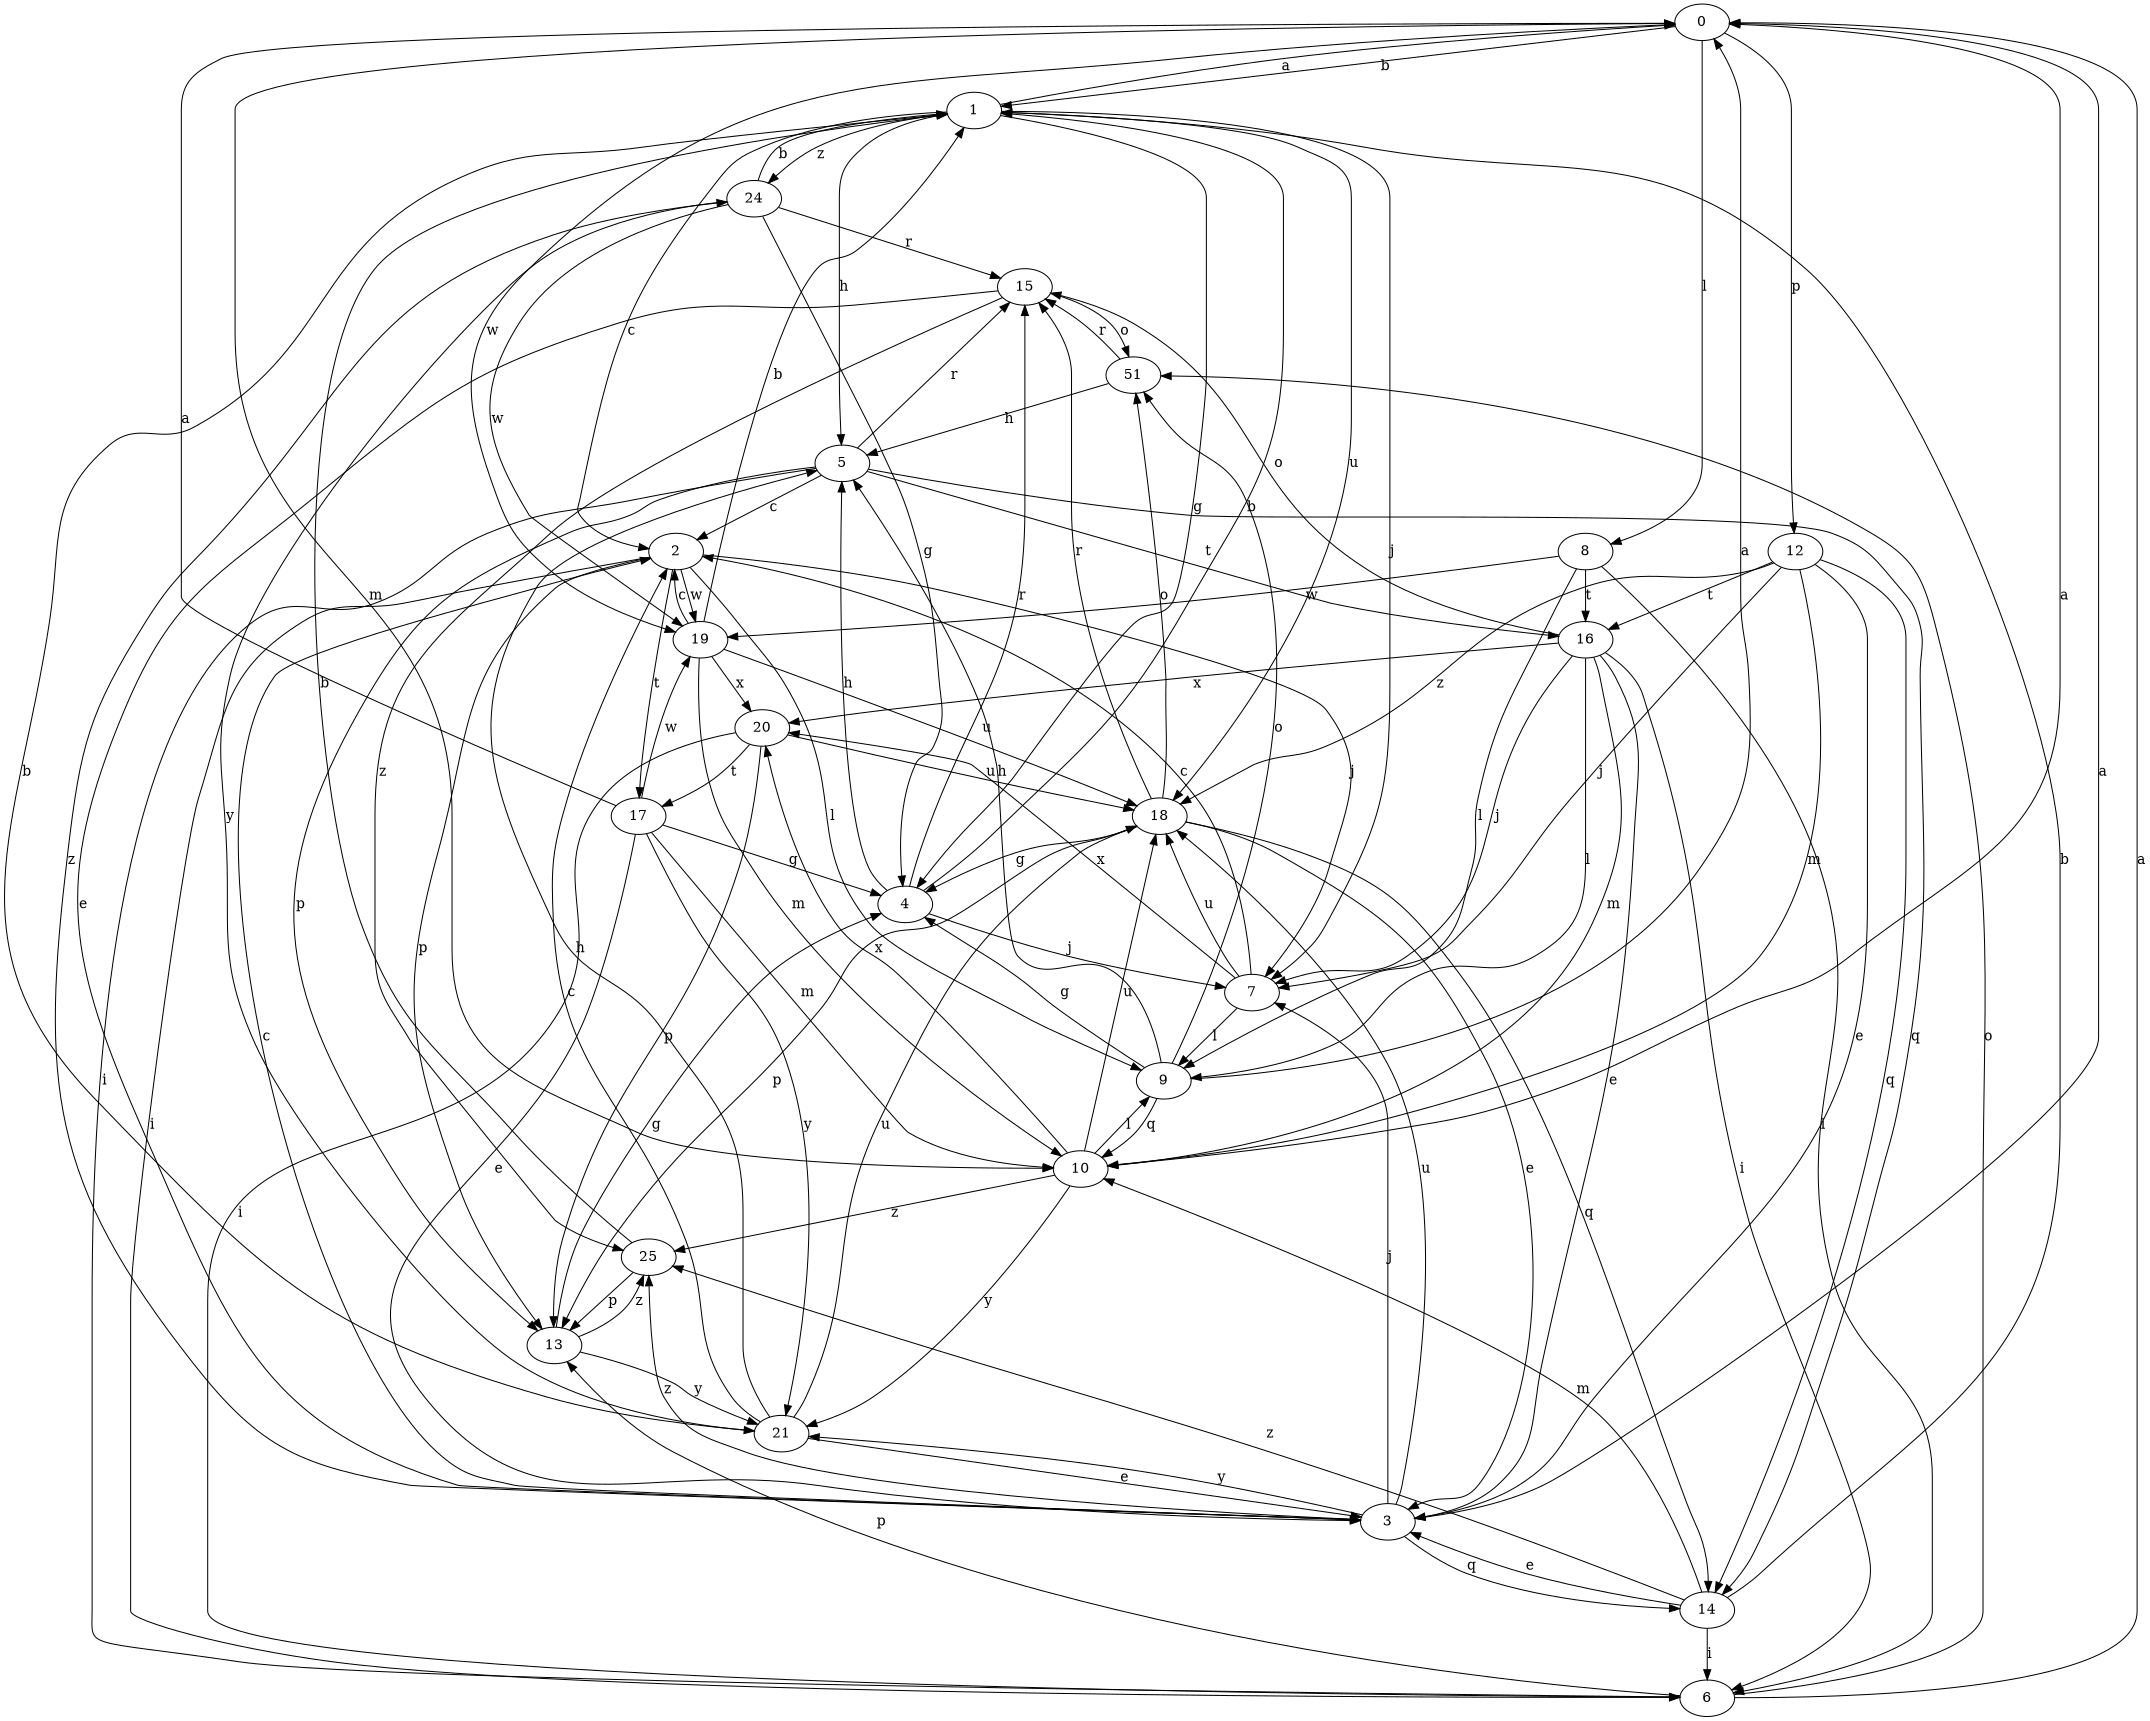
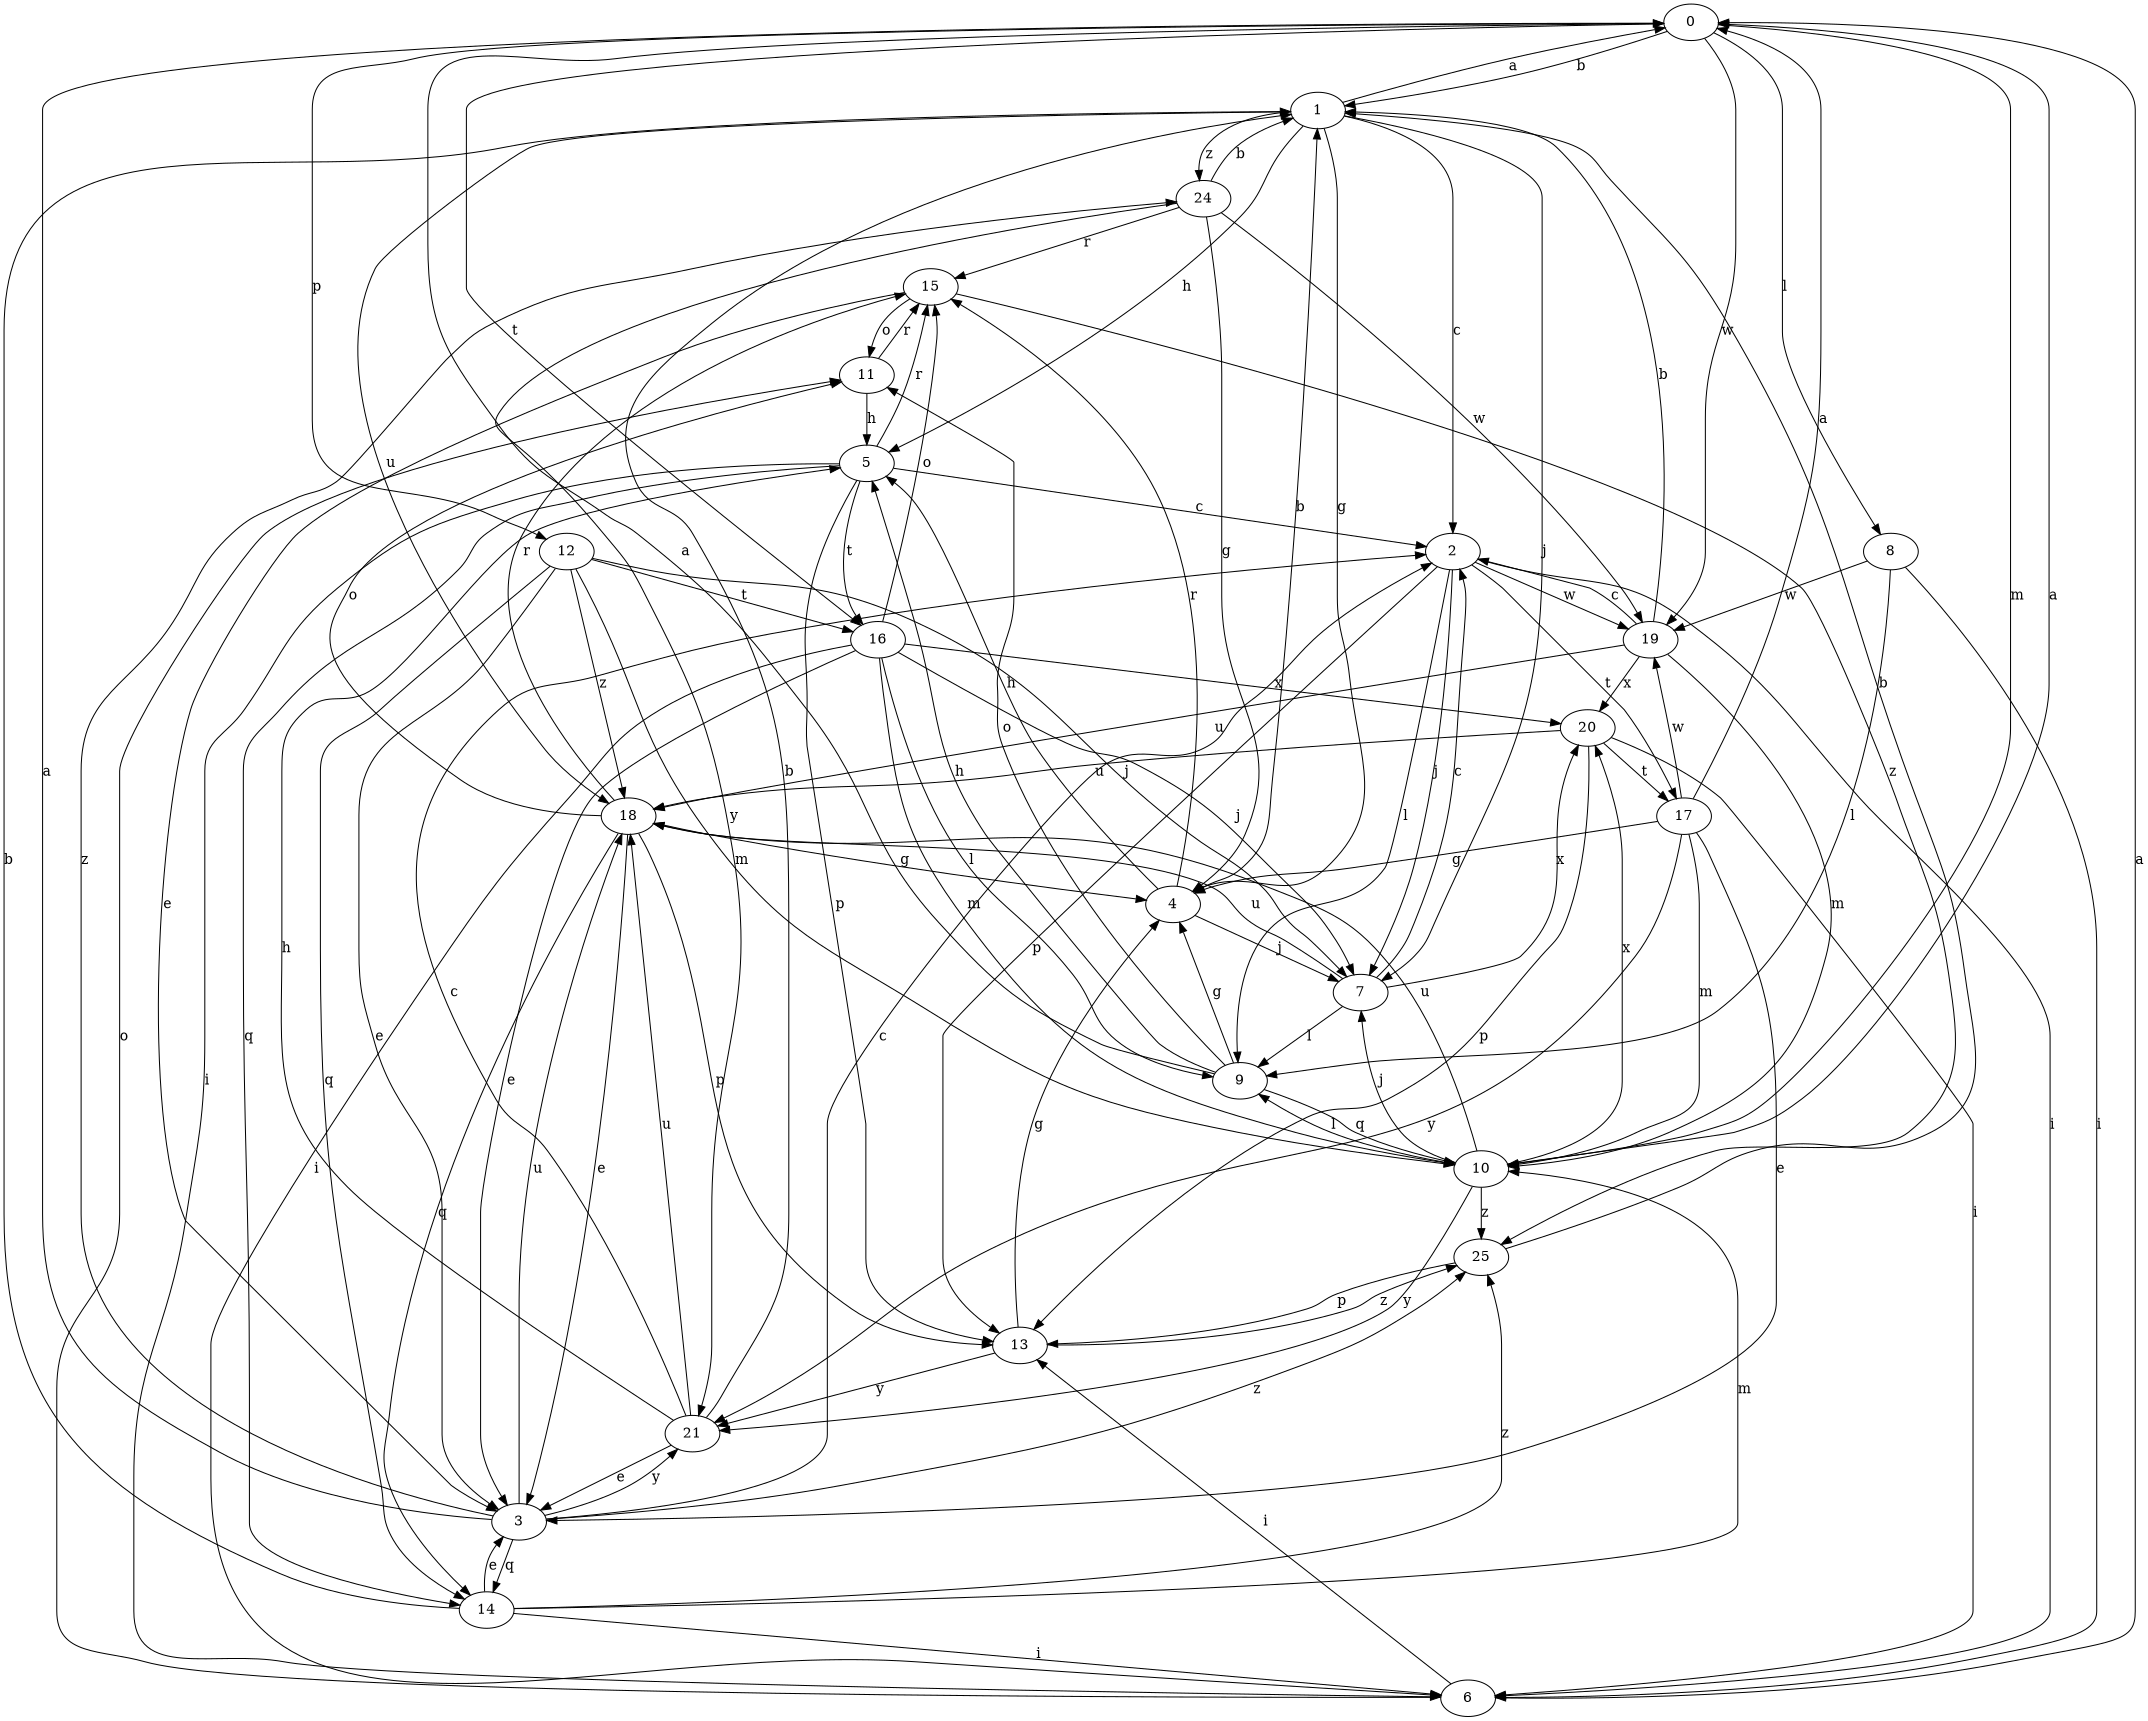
node "51": label "51" -> "11"
edge "8" -> "16": now "0" -> "16"
edge "3" -> "7": now "10" -> "7"
edge "6" -> "13": label "p" -> "i"
